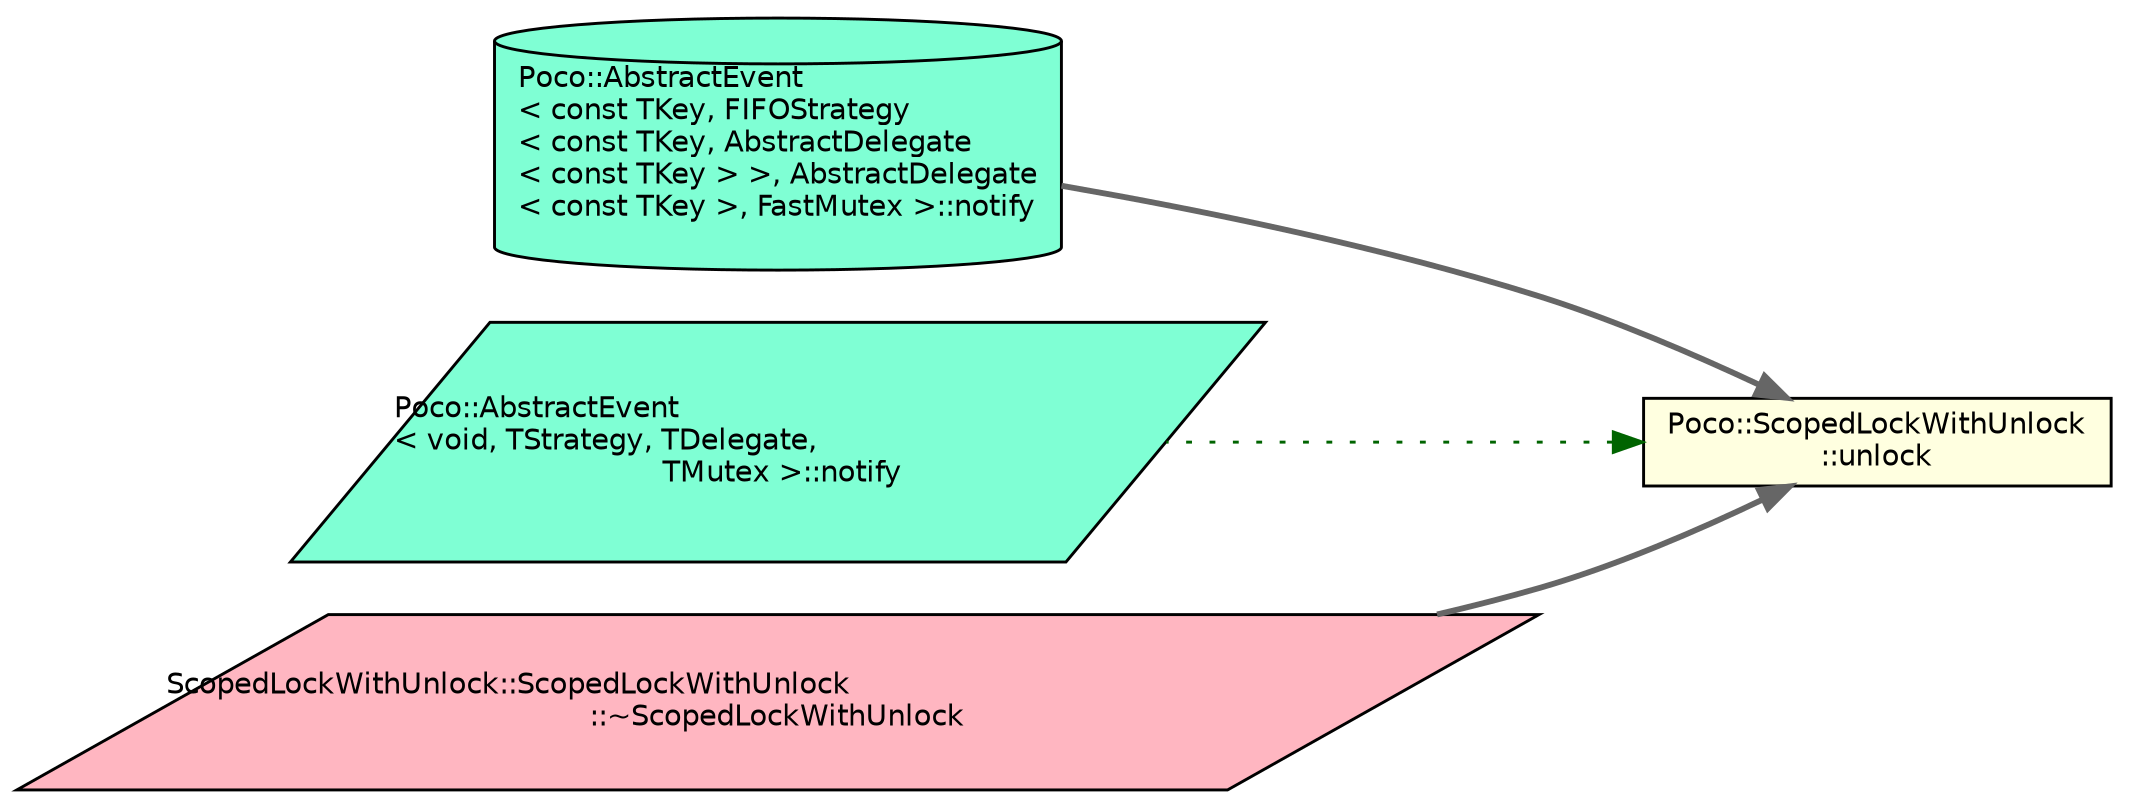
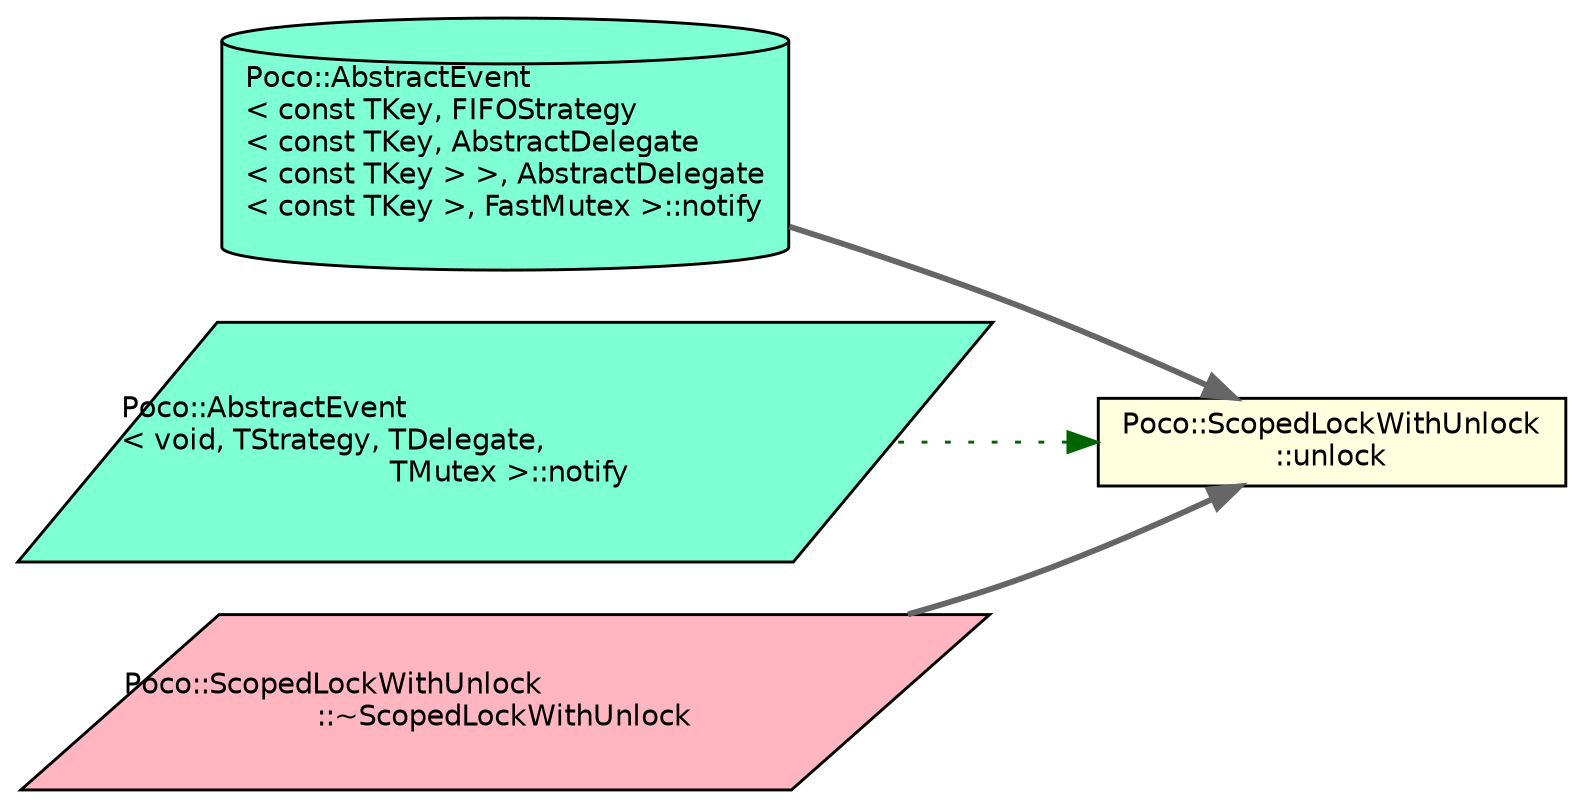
node "ScopedLockWithUnlock::ScopedLockWithUnlock ::~ScopedLockWithUnlock": label "ScopedLockWithUnlock::ScopedLockWithUnlock ::~ScopedLockWithUnlock" -> "Poco::ScopedLockWithUnlock ::~ScopedLockWithUnlock"
